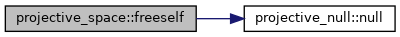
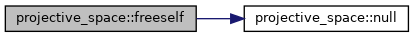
node "projective_null::null": label "projective_null::null" -> "projective_space::null"
